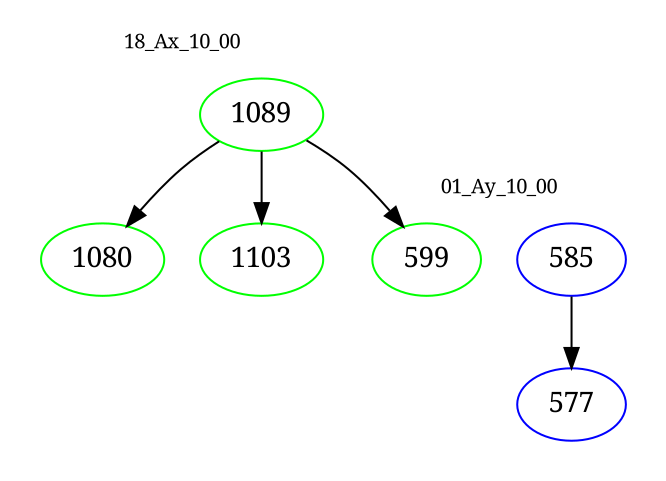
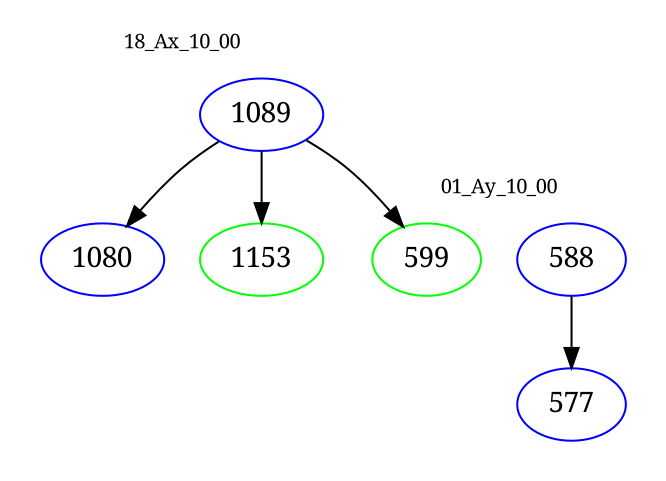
node "1089": color green -> blue
node "1080": color green -> blue
node "1103": label "1103" -> "1153"
node "585": label "585" -> "588"
